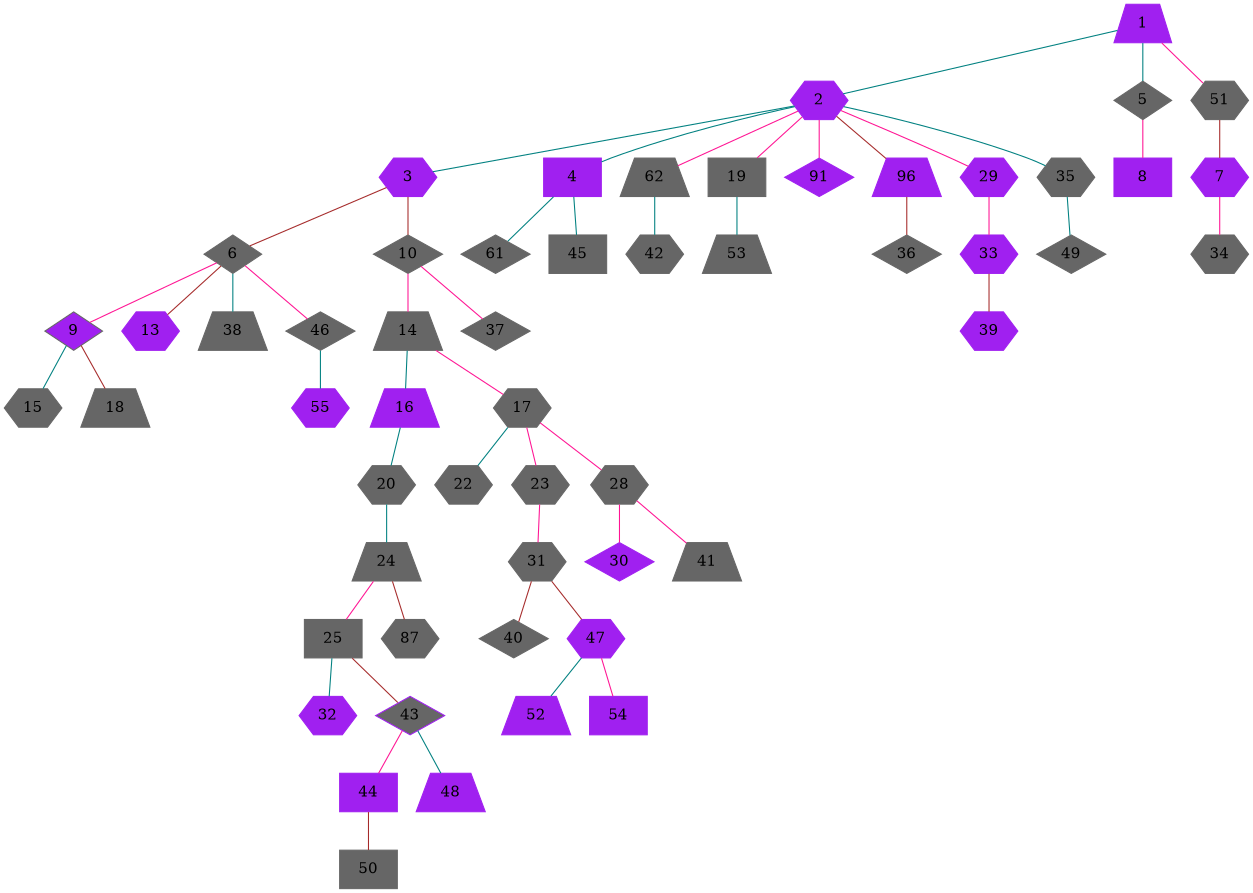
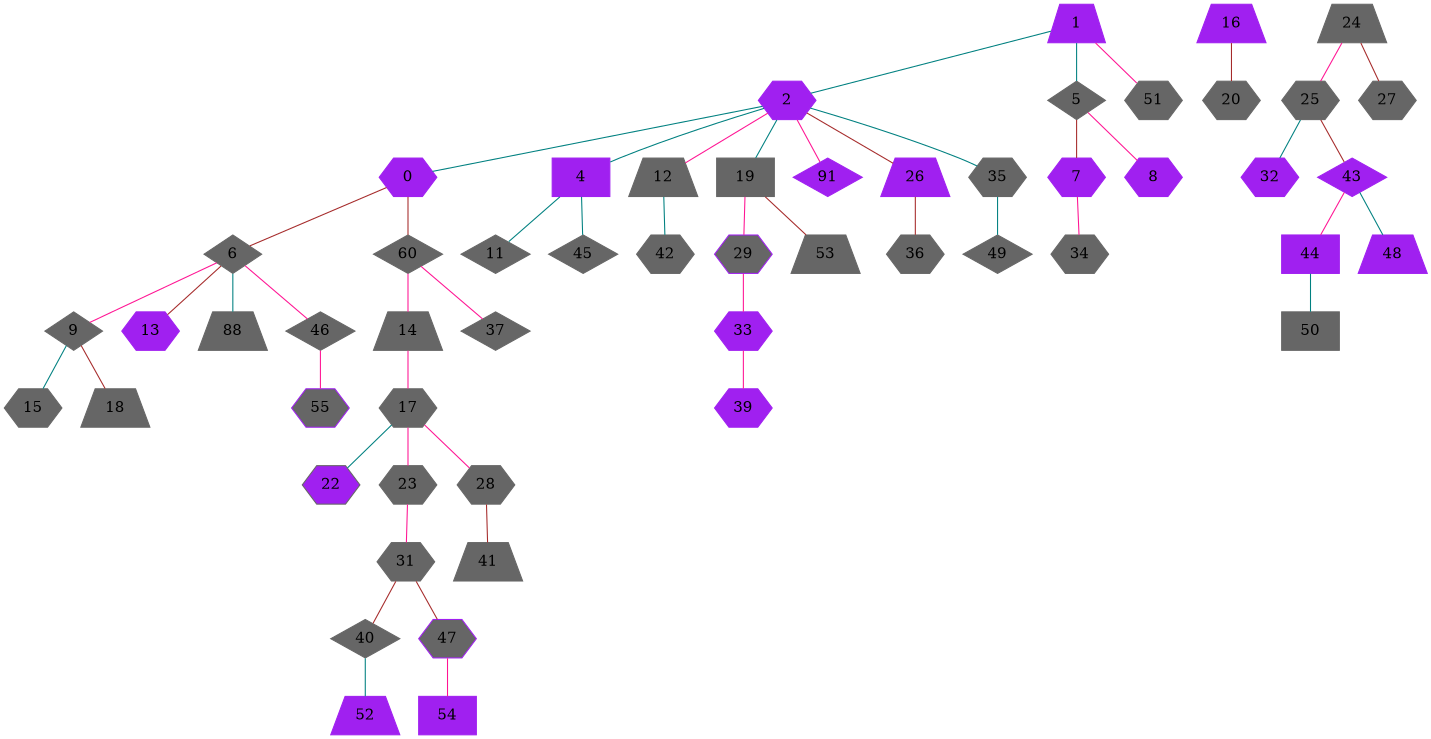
edge "2" -- "19": color deeppink -> teal
edge "2" -- "29": now "19" -- "29"
edge "51" -- "7": now "5" -- "7"
node "3": label "3" -> "0"
node "62": label "62" -> "12"
node "96": label "96" -> "26"
node "29": fillcolor purple -> gray40
node "8": shape box -> hexagon
edge "19" -- "53": color teal -> brown
node "10": label "10" -> "60"
node "61": label "61" -> "11"
node "45": shape box -> diamond
node "36": shape diamond -> hexagon
edge "33" -- "39": color brown -> deeppink
node "9": fillcolor purple -> gray40
node "38": label "38" -> "88"
edge "46" -- "55": color teal -> deeppink
edge "14" -- "16": removed
node "55": fillcolor purple -> gray40
edge "16" -- "20": color teal -> brown
node "22": fillcolor gray40 -> purple
edge "28" -- "41": color deeppink -> brown
edge "20" -- "24": removed
node "30": removed
node "25": shape box -> hexagon
node "87": label "87" -> "27"
node "47": fillcolor purple -> gray40
edge "47" -- "52": now "40" -- "52"
node "43": fillcolor gray40 -> purple
edge "44" -- "50": color brown -> teal
